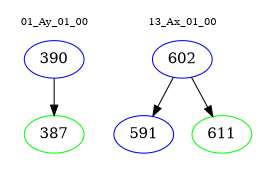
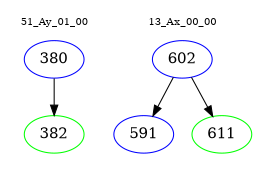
cluster "01_Ay_01_00": label "01_Ay_01_00" -> "51_Ay_01_00"
cluster "13_Ax_01_00": label "13_Ax_01_00" -> "13_Ax_00_00"
node "390": label "390" -> "380"
node "387": label "387" -> "382"
